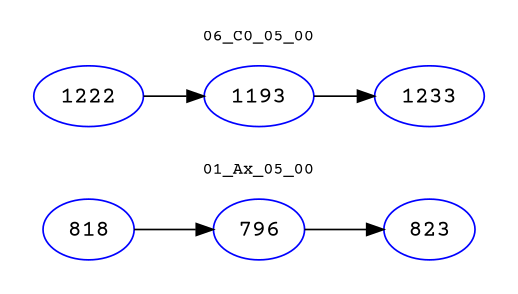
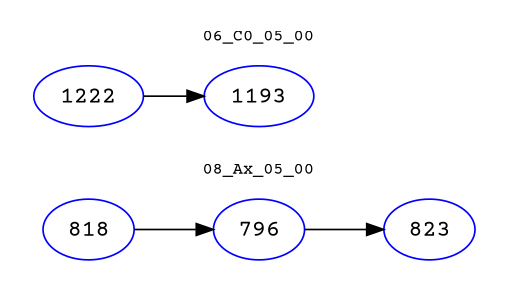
node "1233": removed
cluster "01_Ax_05_00": label "01_Ax_05_00" -> "08_Ax_05_00"
